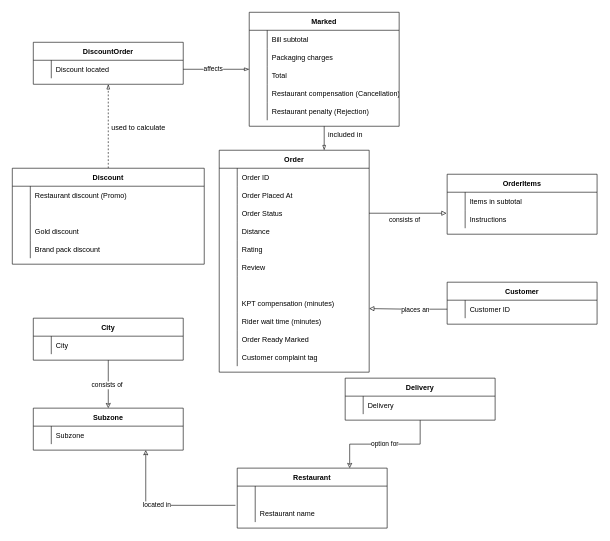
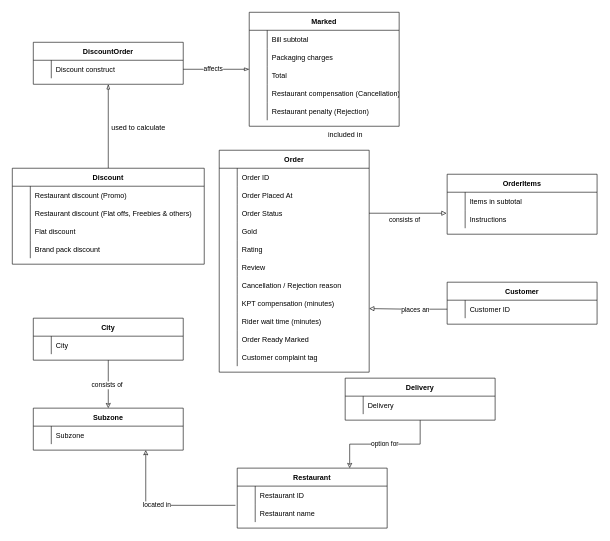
node "Discount located": label "Discount located" -> "Discount construct"
edge "Discount" -> "DiscountOrder": style dashed -> solid
edge "Marked" -> "Order": removed
node "Restaurant discount (Flat offs, Freebies & others)": added
node "Gold discount": label "Gold discount" -> "Flat discount"
node "Distance": label "Distance" -> "Gold"
node "Cancellation / Rejection reason": added
node "Restaurant ID": added
